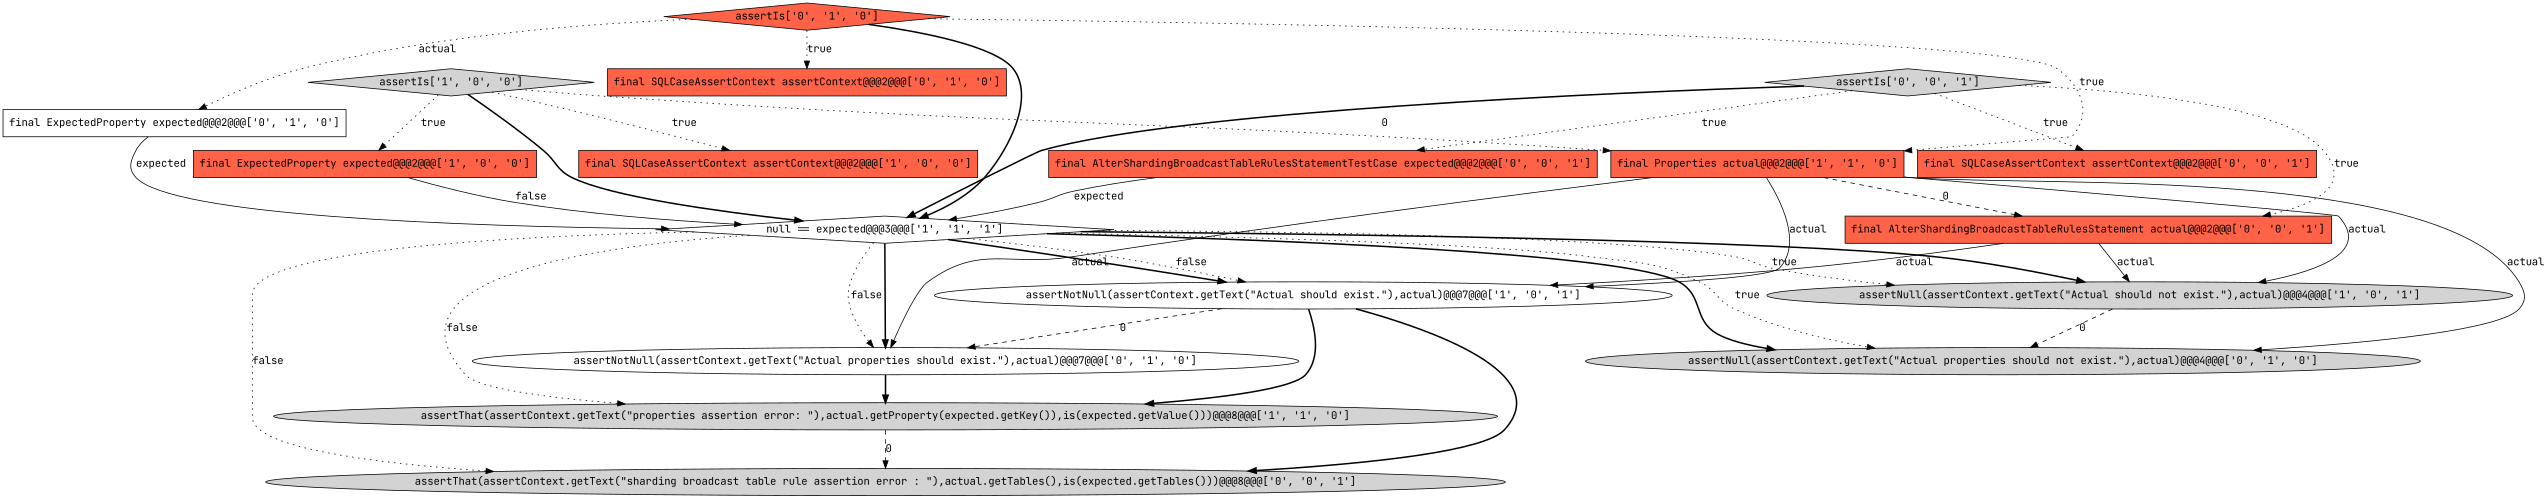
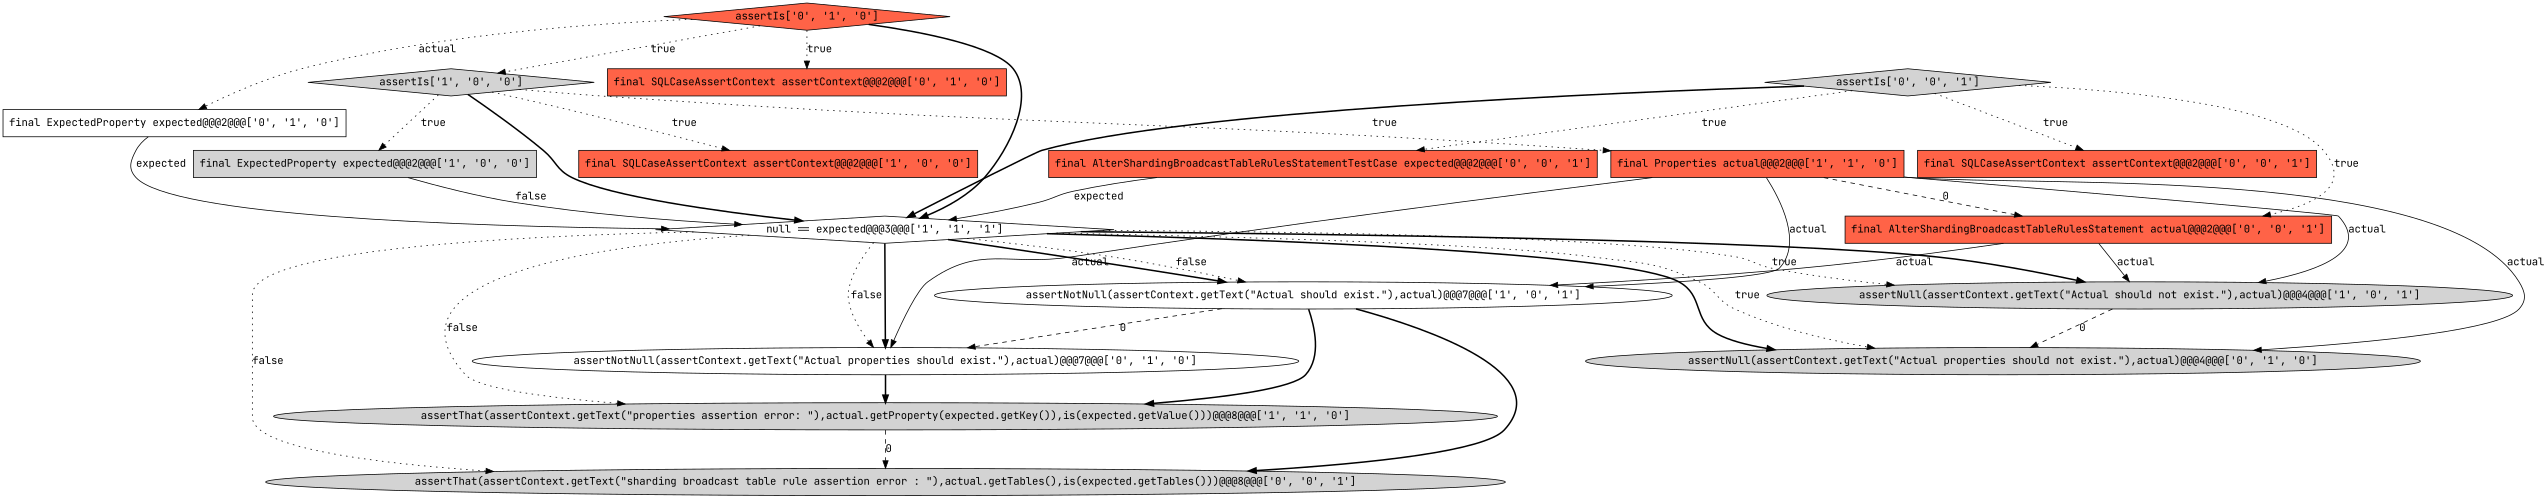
edge "assertIs['0', '1', '0']" -> "final Properties actual@@@2@@@['1', '1', '0']": now "assertIs['0', '1', '0']" -> "assertIs['1', '0', '0']"
edge "assertIs['1', '0', '0']" -> "final Properties actual@@@2@@@['1', '1', '0']": label "0" -> "true"
node "final ExpectedProperty expected@@@2@@@['1', '0', '0']": fillcolor tomato -> lightgray
